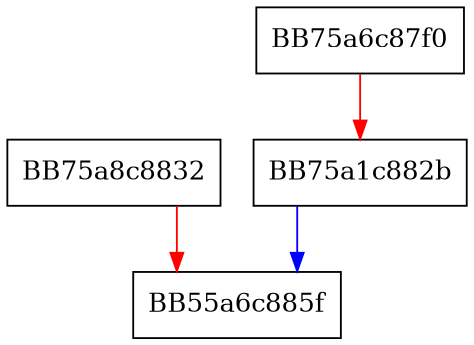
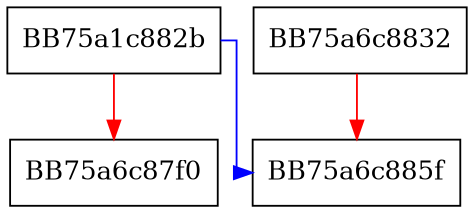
edge "BB75a6c87f0" -> "BB75a1c882b": reversed
node "BB75a8c8832": label "BB75a8c8832" -> "BB75a6c8832"
node "BB55a6c885f": label "BB55a6c885f" -> "BB75a6c885f"
